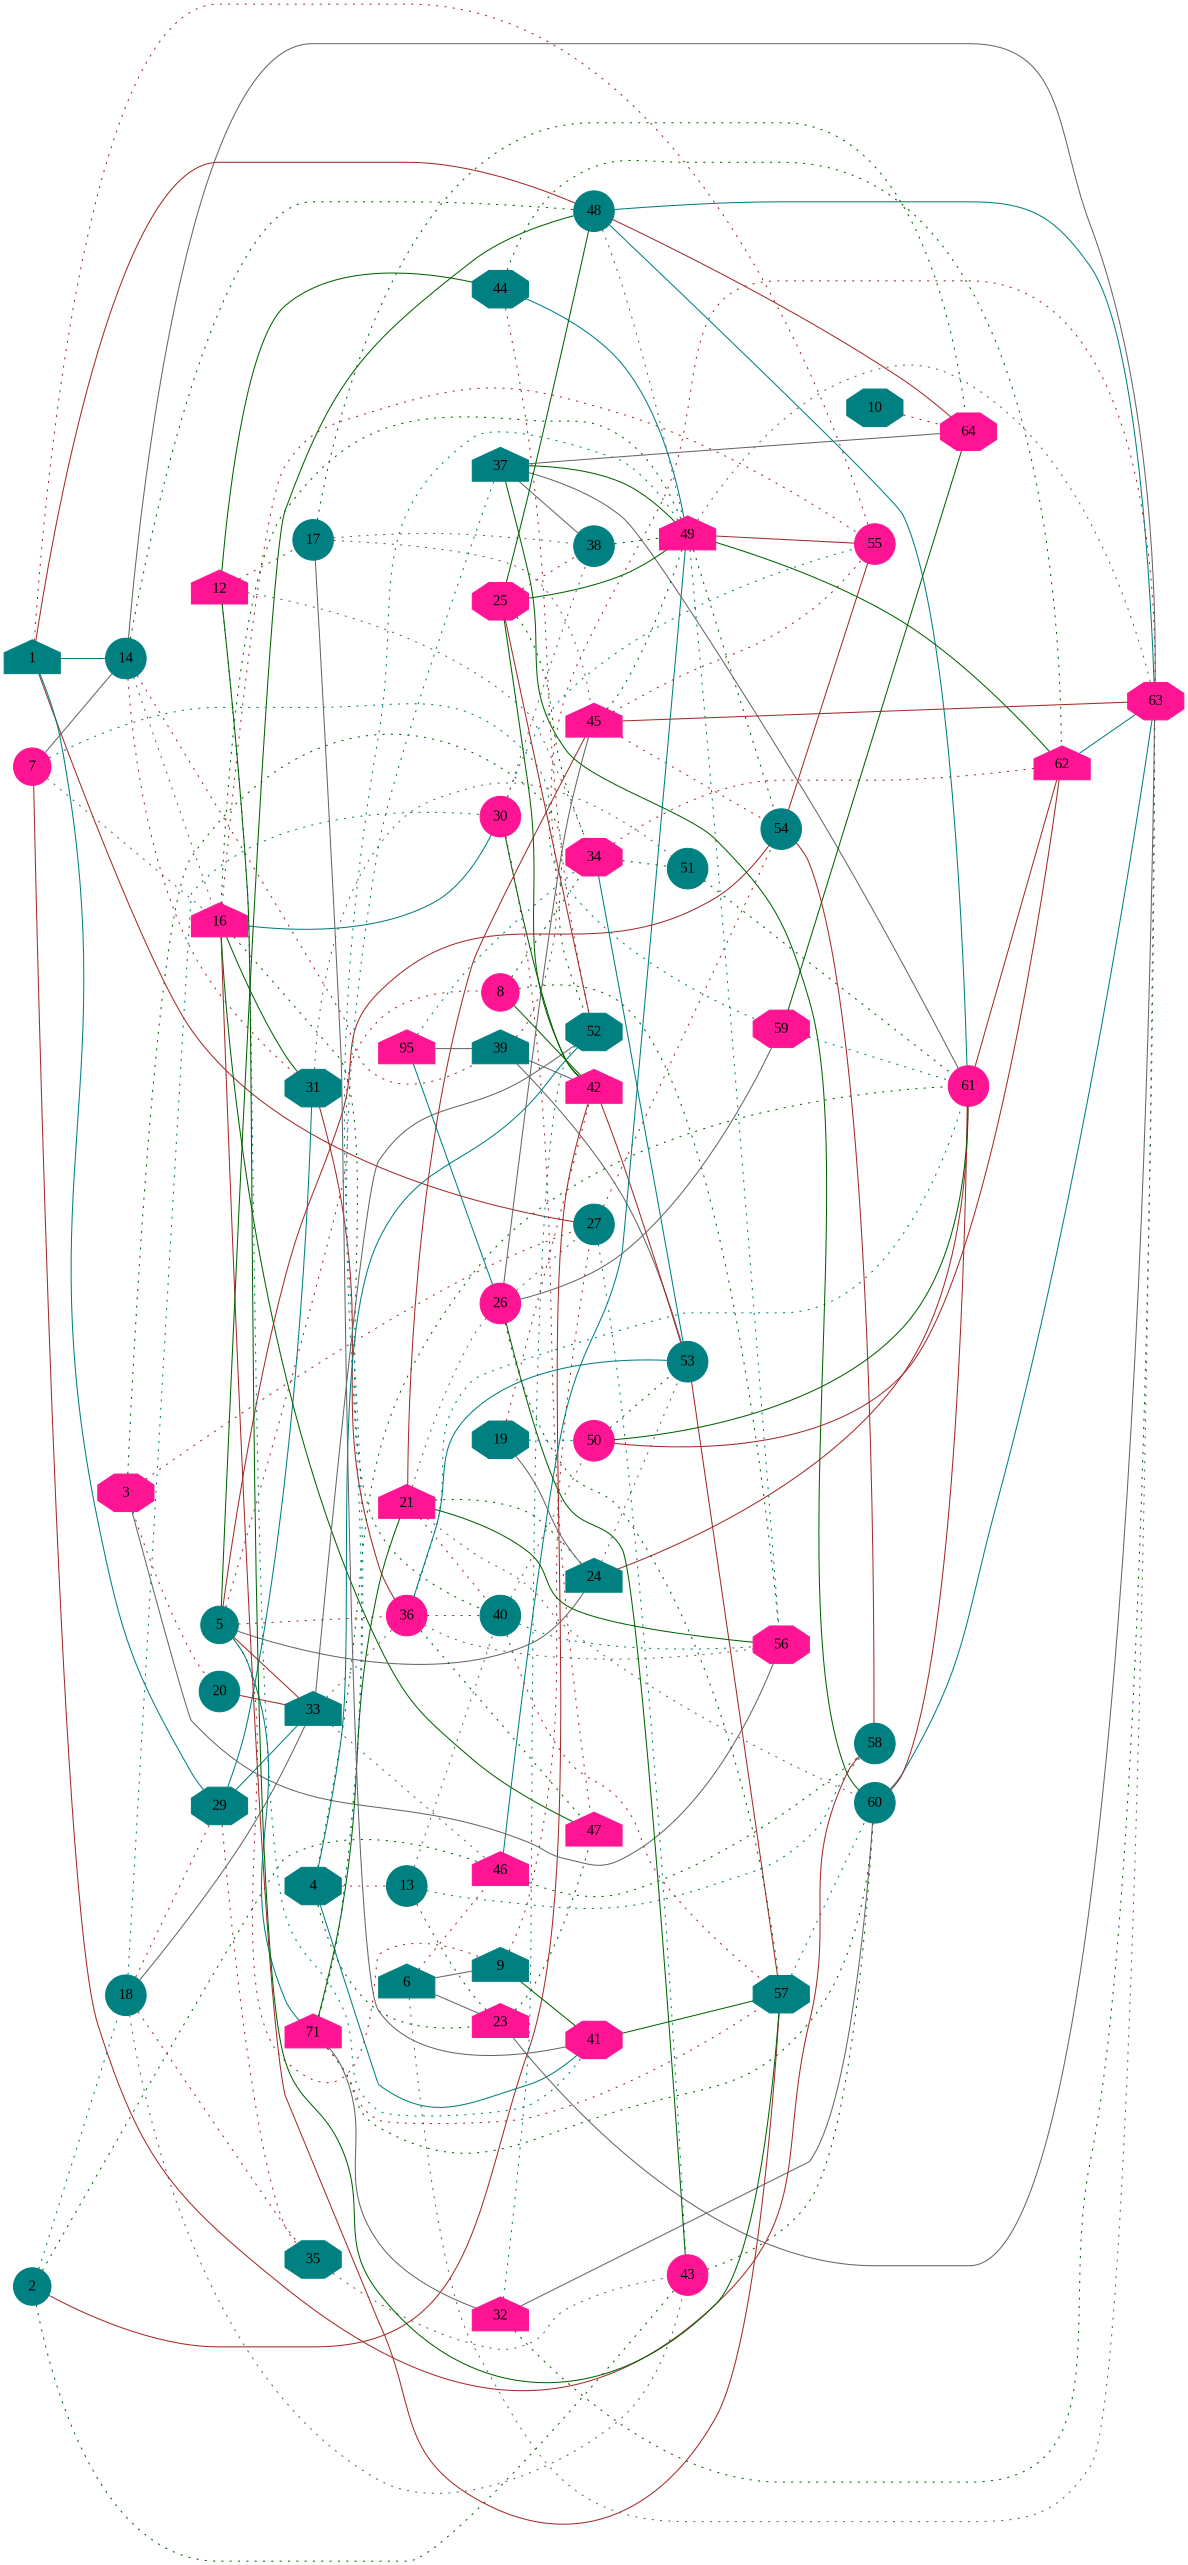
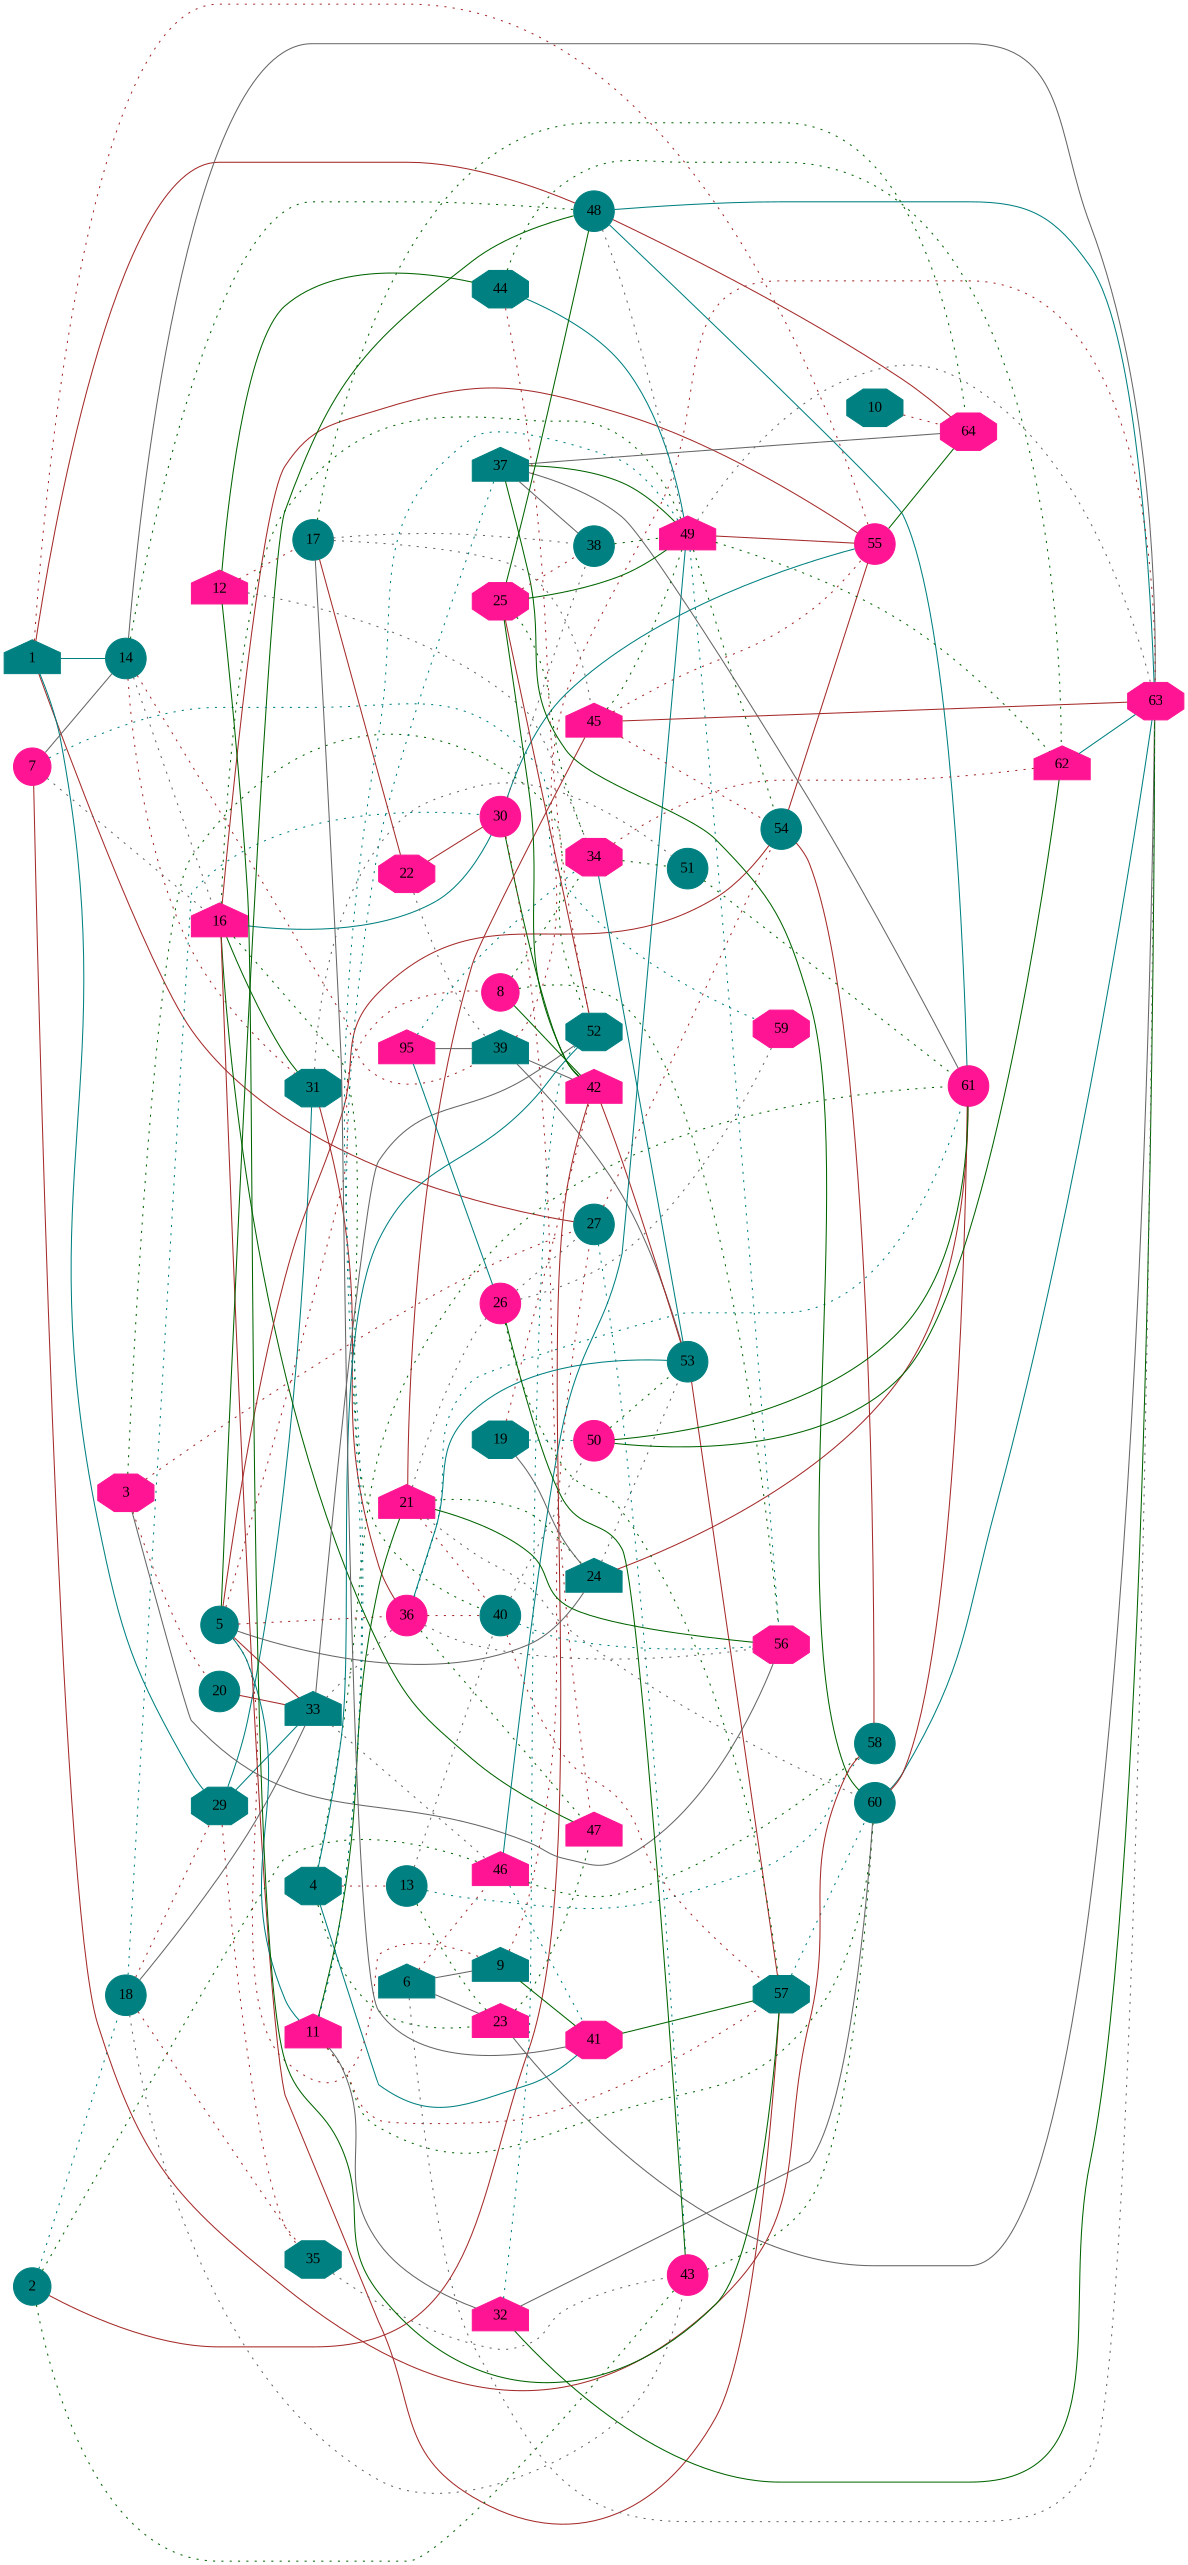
edge "55" -- "16": style dotted -> solid
edge "49" -- "62": style solid -> dotted
edge "55" -- "30": style dotted -> solid
edge "64" -- "59": now "64" -- "55"
node "22": added
edge "62" -- "61": removed
edge "59" -- "61": removed
edge "45" -- "26": removed
edge "59" -- "26": style solid -> dotted
edge "62" -- "50": color brown -> darkgreen
edge "12" -- "41": now "46" -- "41"
edge "63" -- "32": style dotted -> solid
node "71": label "71" -> "11"
